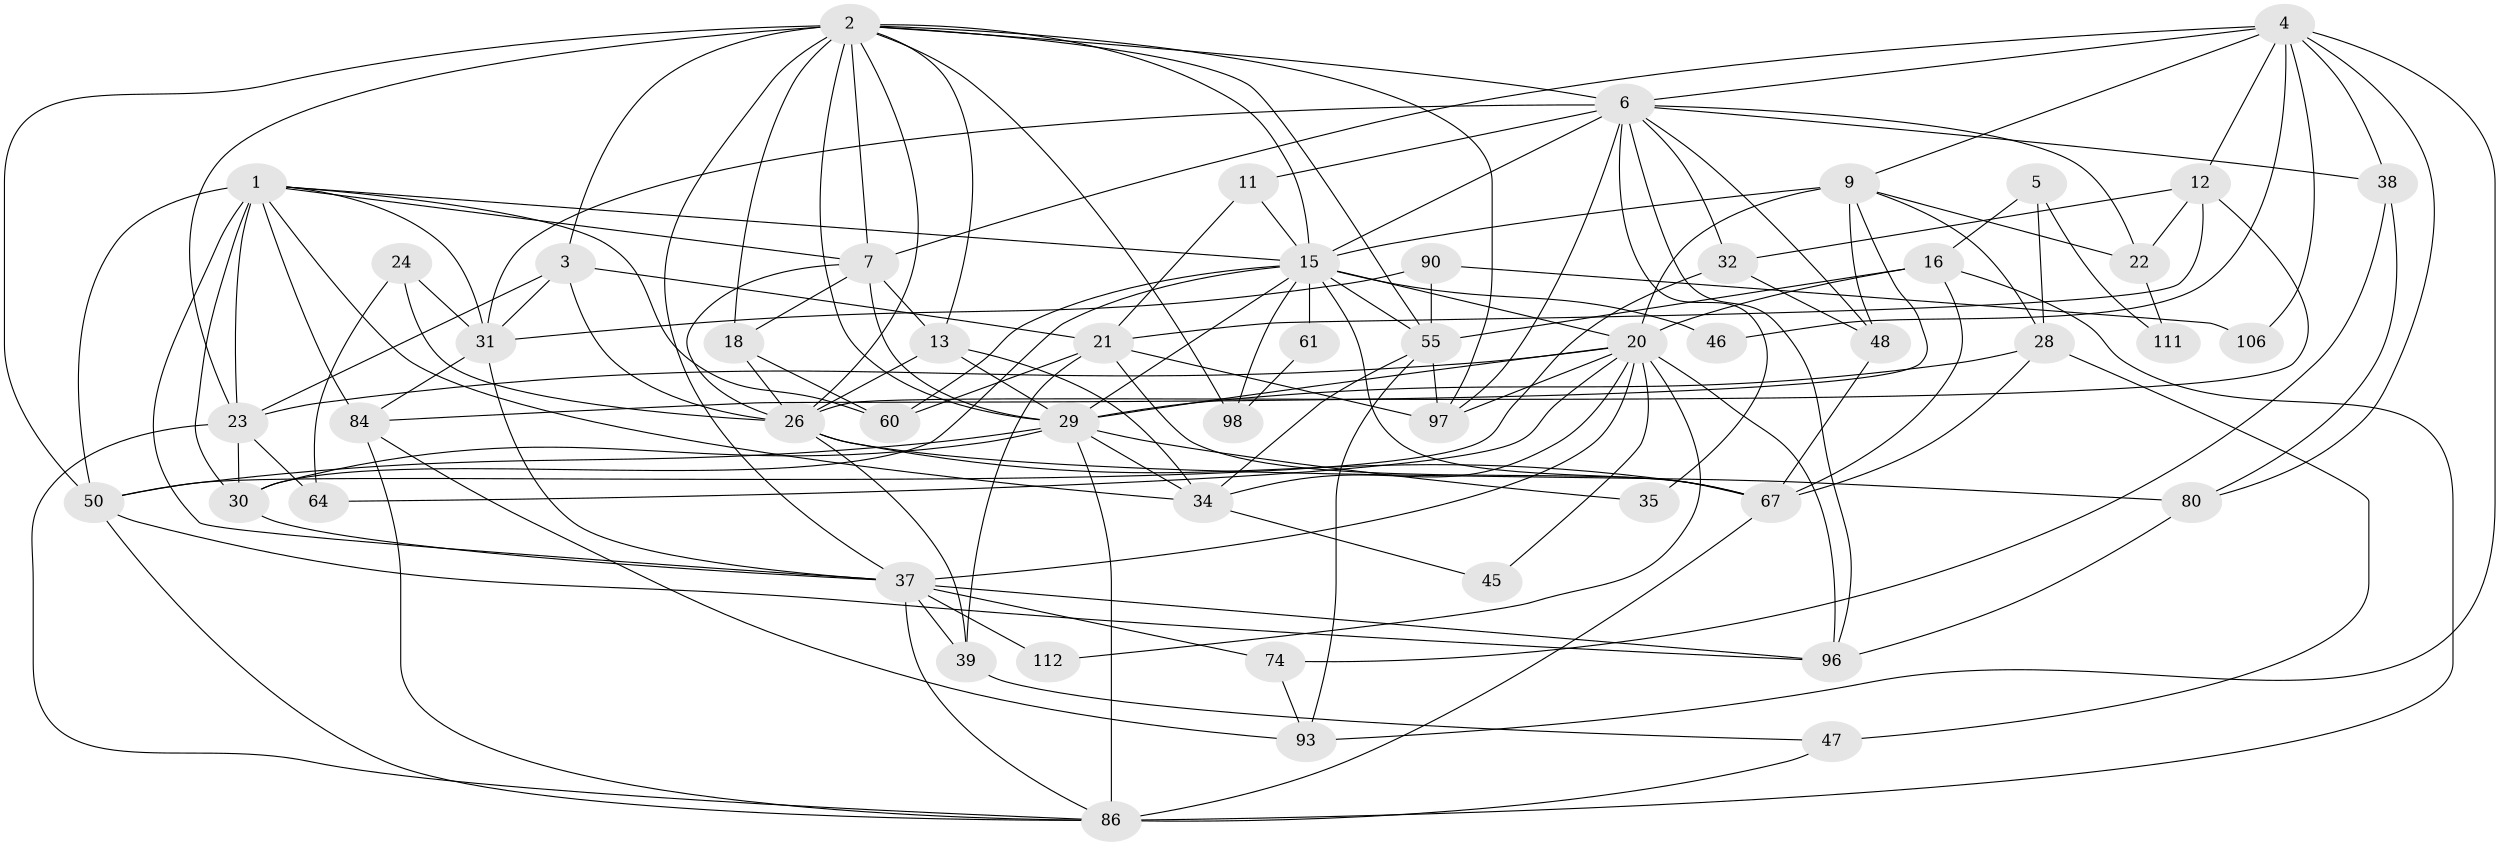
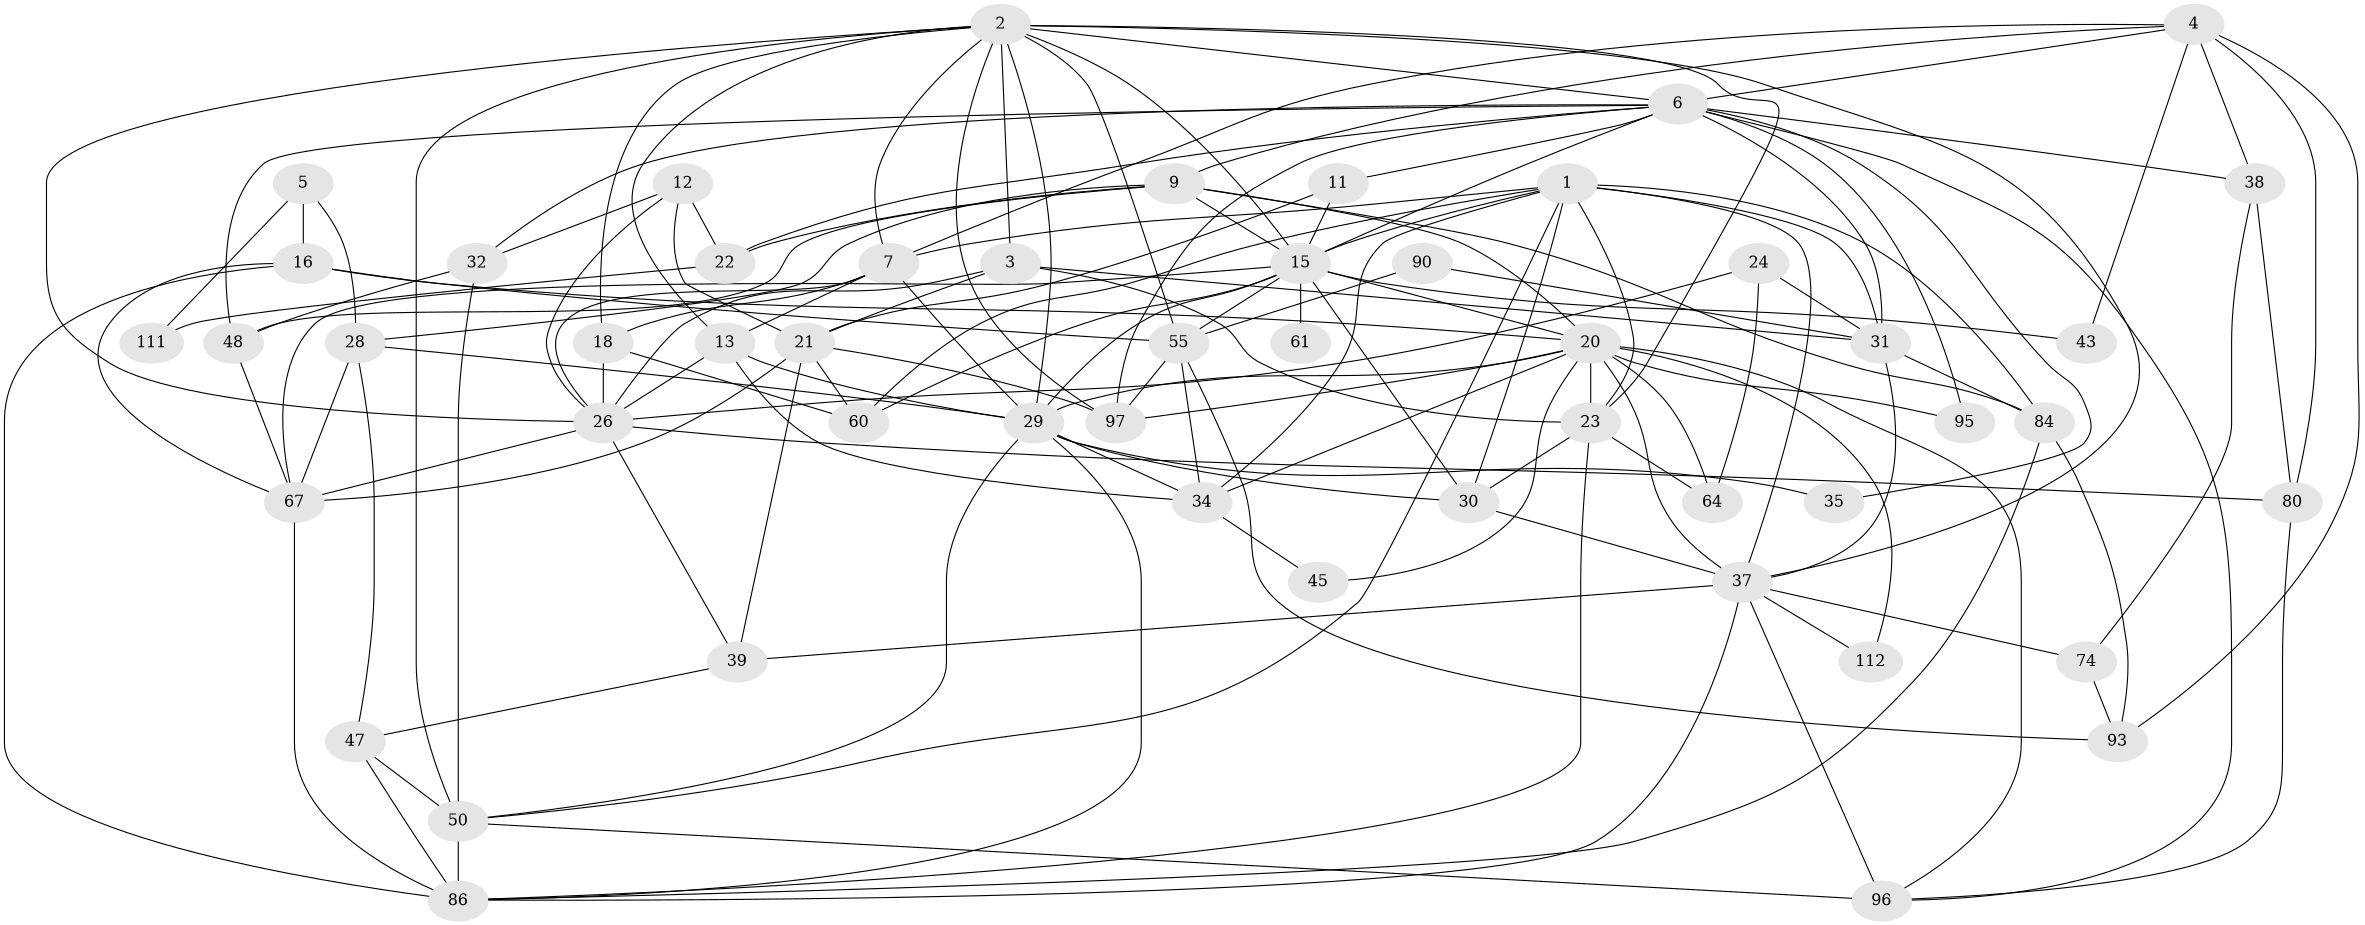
edge "4" -- "12": removed
node "46": label "46" -> "43"
node "106": removed
node "98": removed
node "95": added
edge "47" -- "50": added
